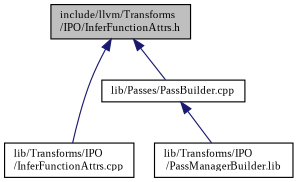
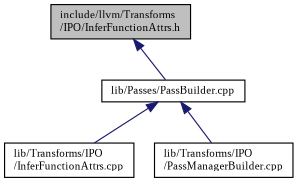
edge "lib/Transforms/IPO /InferFunctionAttrs.cpp" -> "include/llvm/Transforms /IPO/InferFunctionAttrs.h": now "lib/Transforms/IPO /InferFunctionAttrs.cpp" -> "lib/Passes/PassBuilder.cpp"
node "lib/Transforms/IPO /PassManagerBuilder.lib": label "lib/Transforms/IPO /PassManagerBuilder.lib" -> "lib/Transforms/IPO /PassManagerBuilder.cpp"
